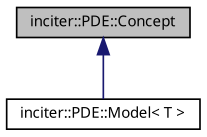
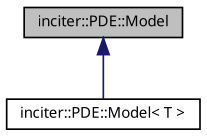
node "inciter::PDE::Concept": label "inciter::PDE::Concept" -> "inciter::PDE::Model"
